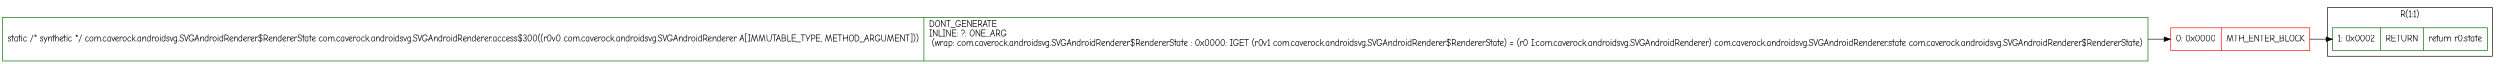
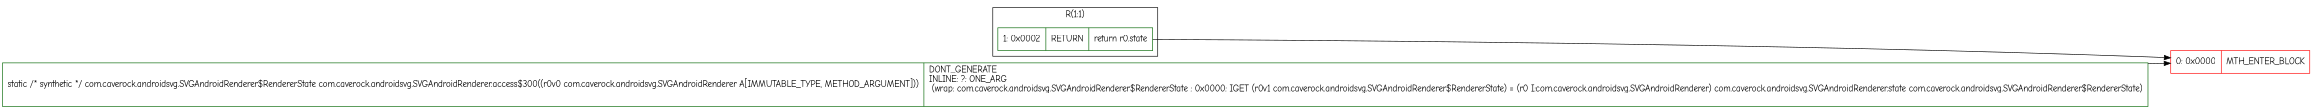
edge "0: 0x0000" -> "1: 0x0002": reversed
